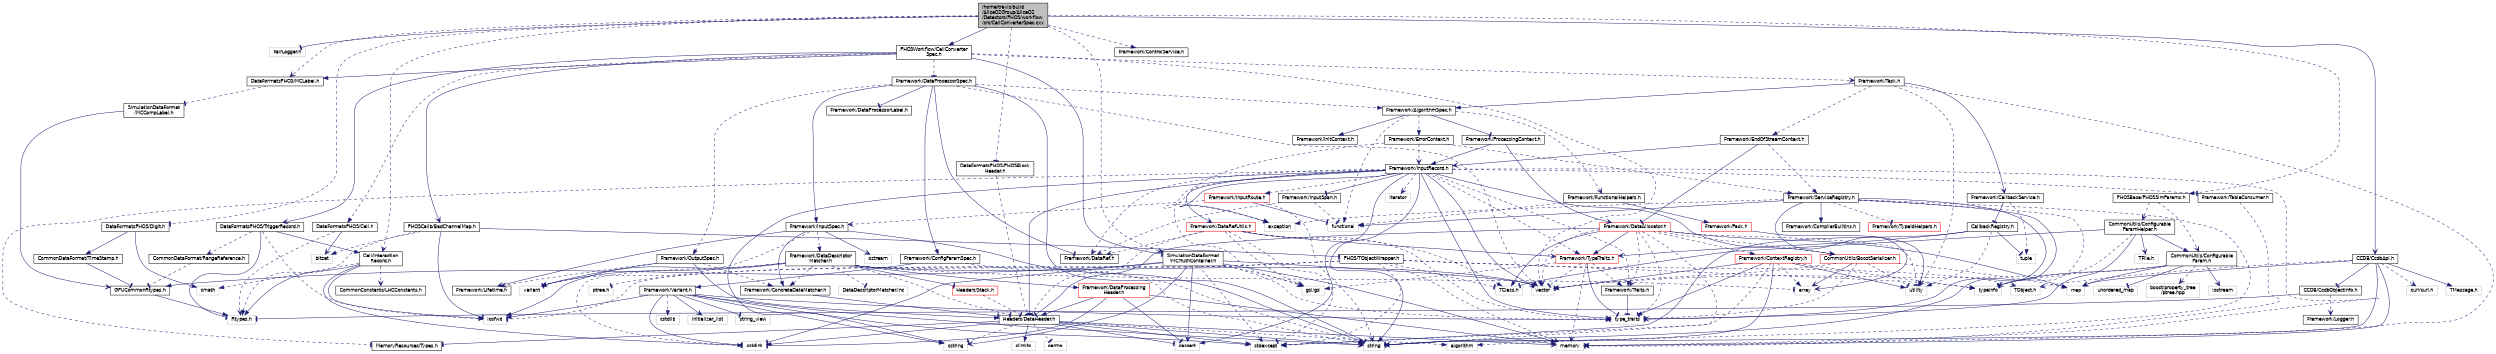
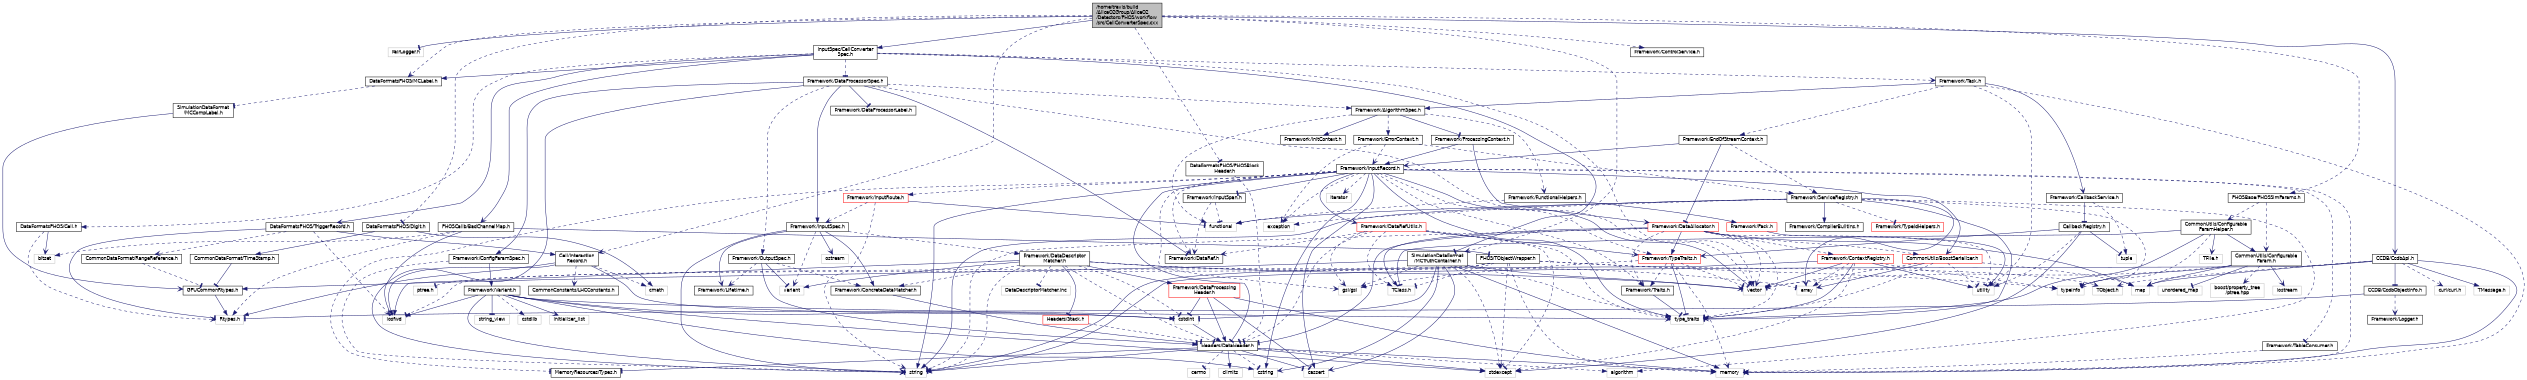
node "PHOSWorkflow/CellConverter Spec.h": label "PHOSWorkflow/CellConverter Spec.h" -> "InputSpec/CellConverter Spec.h"
edge "Framework/InputRecord.h" -> "exception": style solid -> dashed
edge "Headers/DataHeader.h" -> "cstdint": reversed
